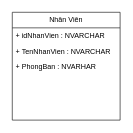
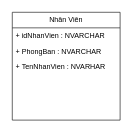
node "+ TenNhanVien : NVARCHAR": label "+ TenNhanVien : NVARCHAR" -> "+ PhongBan : NVARCHAR"
node "+ PhongBan : NVARHAR": label "+ PhongBan : NVARHAR" -> "+ TenNhanVien : NVARHAR"
